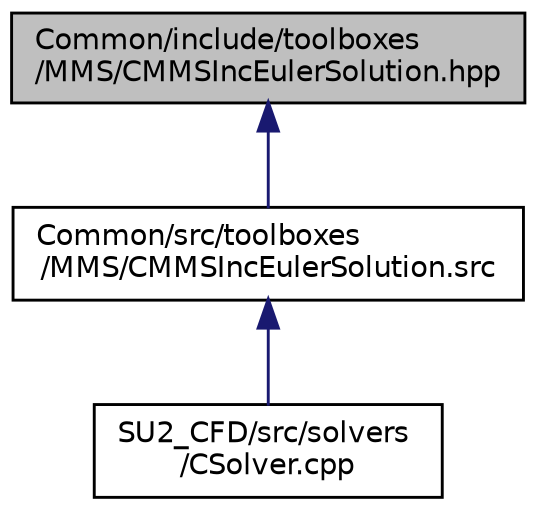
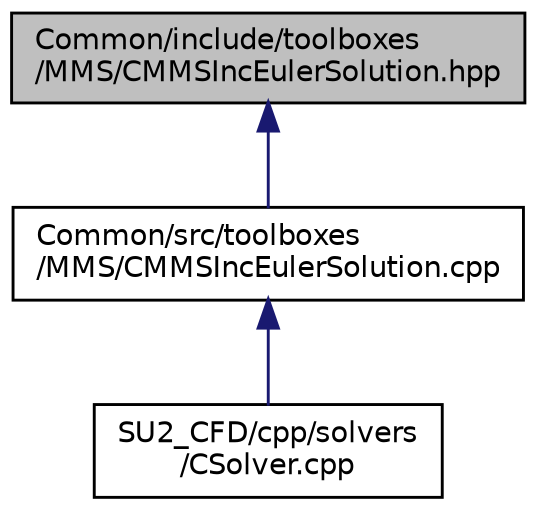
node "Common/src/toolboxes /MMS/CMMSIncEulerSolution.src": label "Common/src/toolboxes /MMS/CMMSIncEulerSolution.src" -> "Common/src/toolboxes /MMS/CMMSIncEulerSolution.cpp"
node "SU2_CFD/src/solvers /CSolver.cpp": label "SU2_CFD/src/solvers /CSolver.cpp" -> "SU2_CFD/cpp/solvers /CSolver.cpp"
